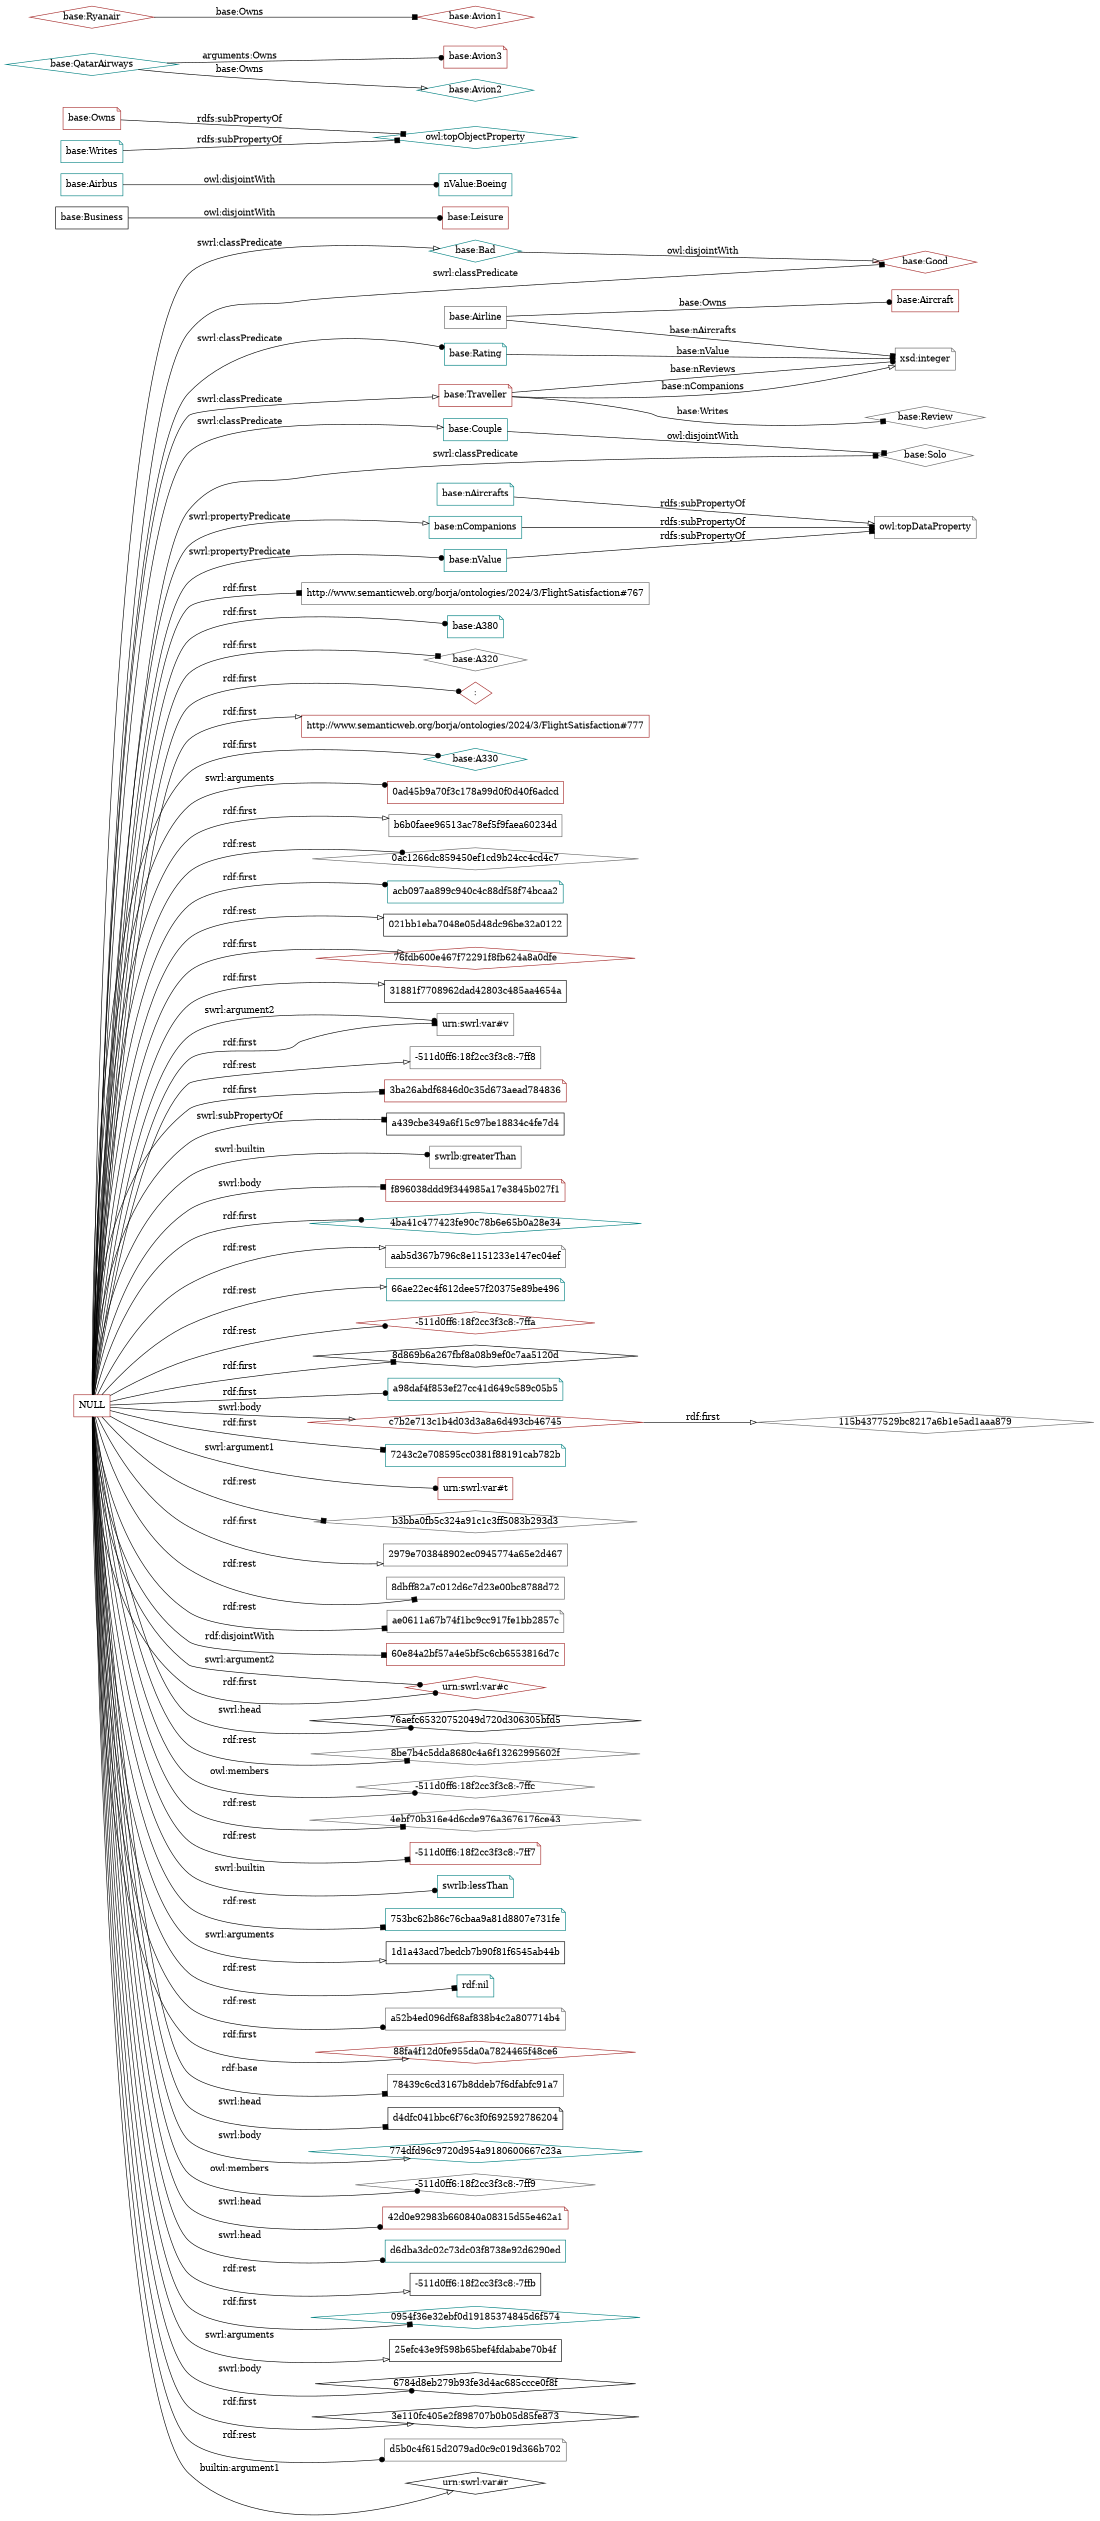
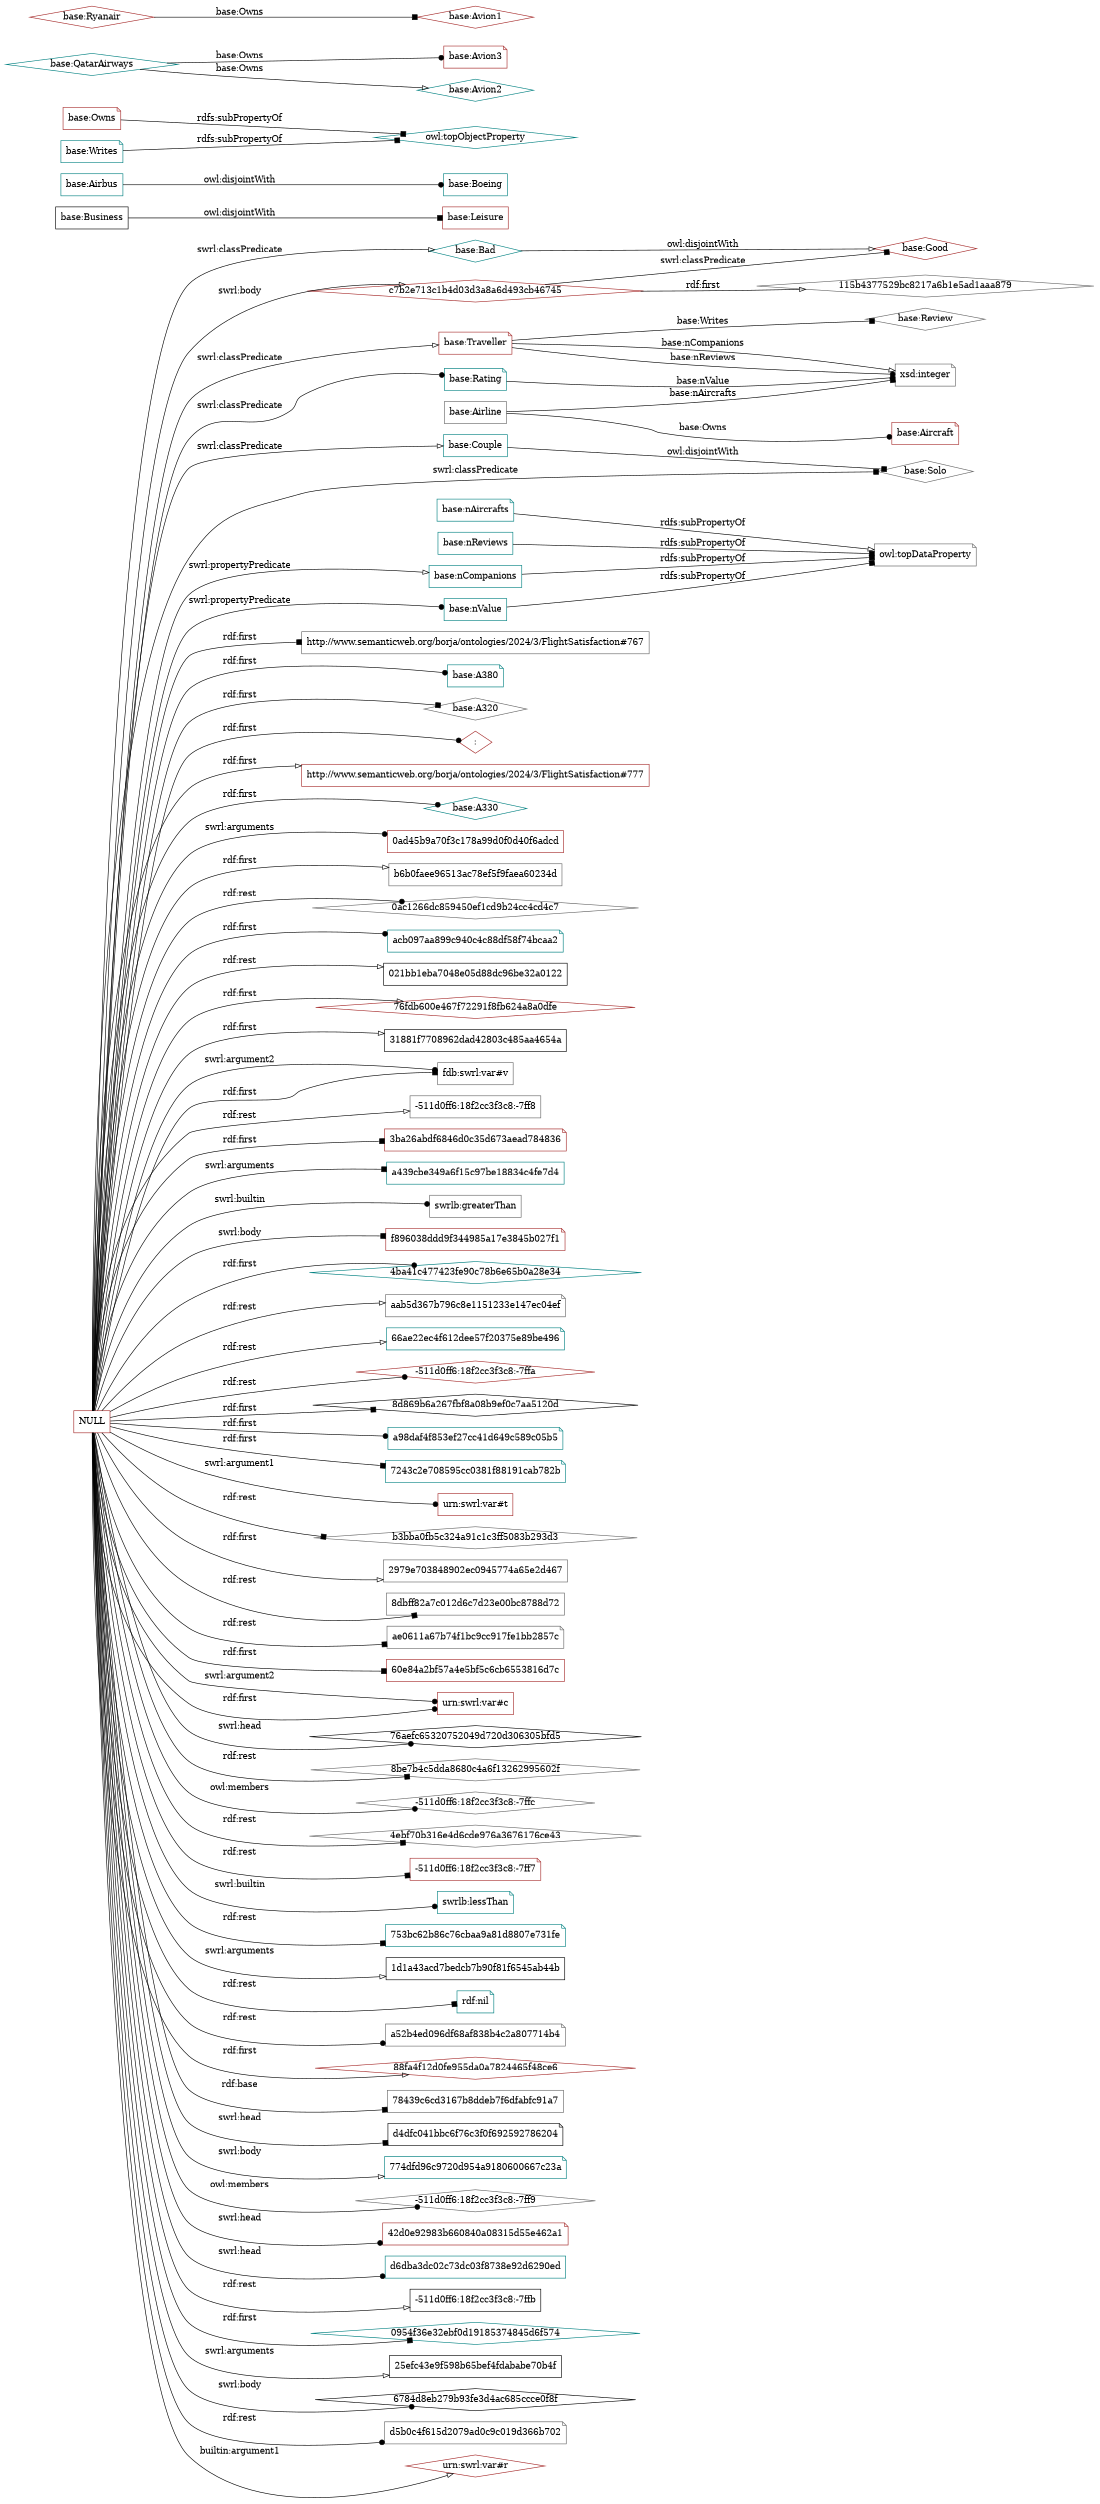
edge "base:QatarAirways" -> "base:Avion3": label "arguments:Owns" -> "base:Owns"
node "nValue:Boeing": label "nValue:Boeing" -> "base:Boeing"
edge "base:Business" -> "base:Leisure": arrowhead dot -> box
node "base:Aircraft": shape box -> note
edge "NULL" -> "base:Good": now "c7b2e713c1b4d03d3a8a6d493cb46745" -> "base:Good"
node "base:nReviews": added
node "021bb1eba7048e05d48dc96be32a0122": label "021bb1eba7048e05d48dc96be32a0122" -> "021bb1eba7048e05d88dc96be32a0122"
node "urn:swrl:var#v": label "urn:swrl:var#v" -> "fdb:swrl:var#v"
edge "NULL" -> "a439cbe349a6f15c97be18834c4fe7d4": label "swrl:subPropertyOf" -> "swrl:arguments"
node "a439cbe349a6f15c97be18834c4fe7d4": color black -> teal
edge "NULL" -> "60e84a2bf57a4e5bf5c6cb6553816d7c": label "rdf:disjointWith" -> "rdf:first"
node "urn:swrl:var#c": shape diamond -> box
node "774dfd96c9720d954a9180600667c23a": shape diamond -> note
node "3e110fc405e2f898707b0b05d85fe873": removed
node "urn:swrl:var#r": color black -> brown
